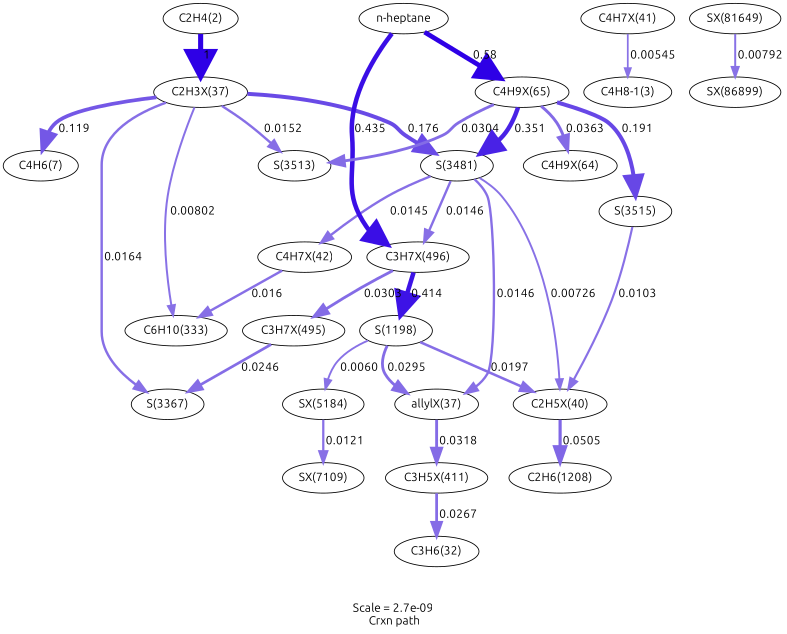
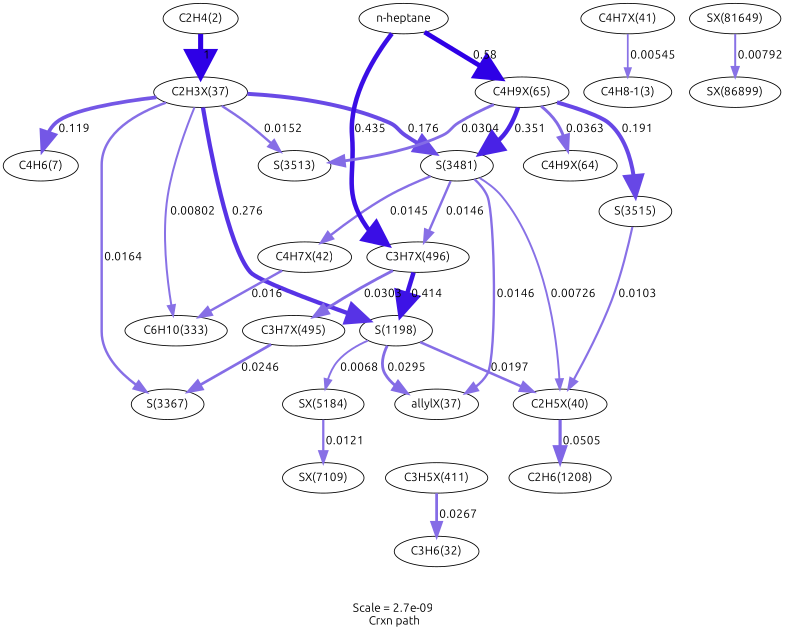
edge "C2H3X(37)" -> "S(1198)": added, label "0.276"
edge "S(1198)" -> "SX(5184)": label " 0.0060" -> " 0.0068"
edge "allylX(37)" -> "C3H5X(411)": removed, label "0.0318"
